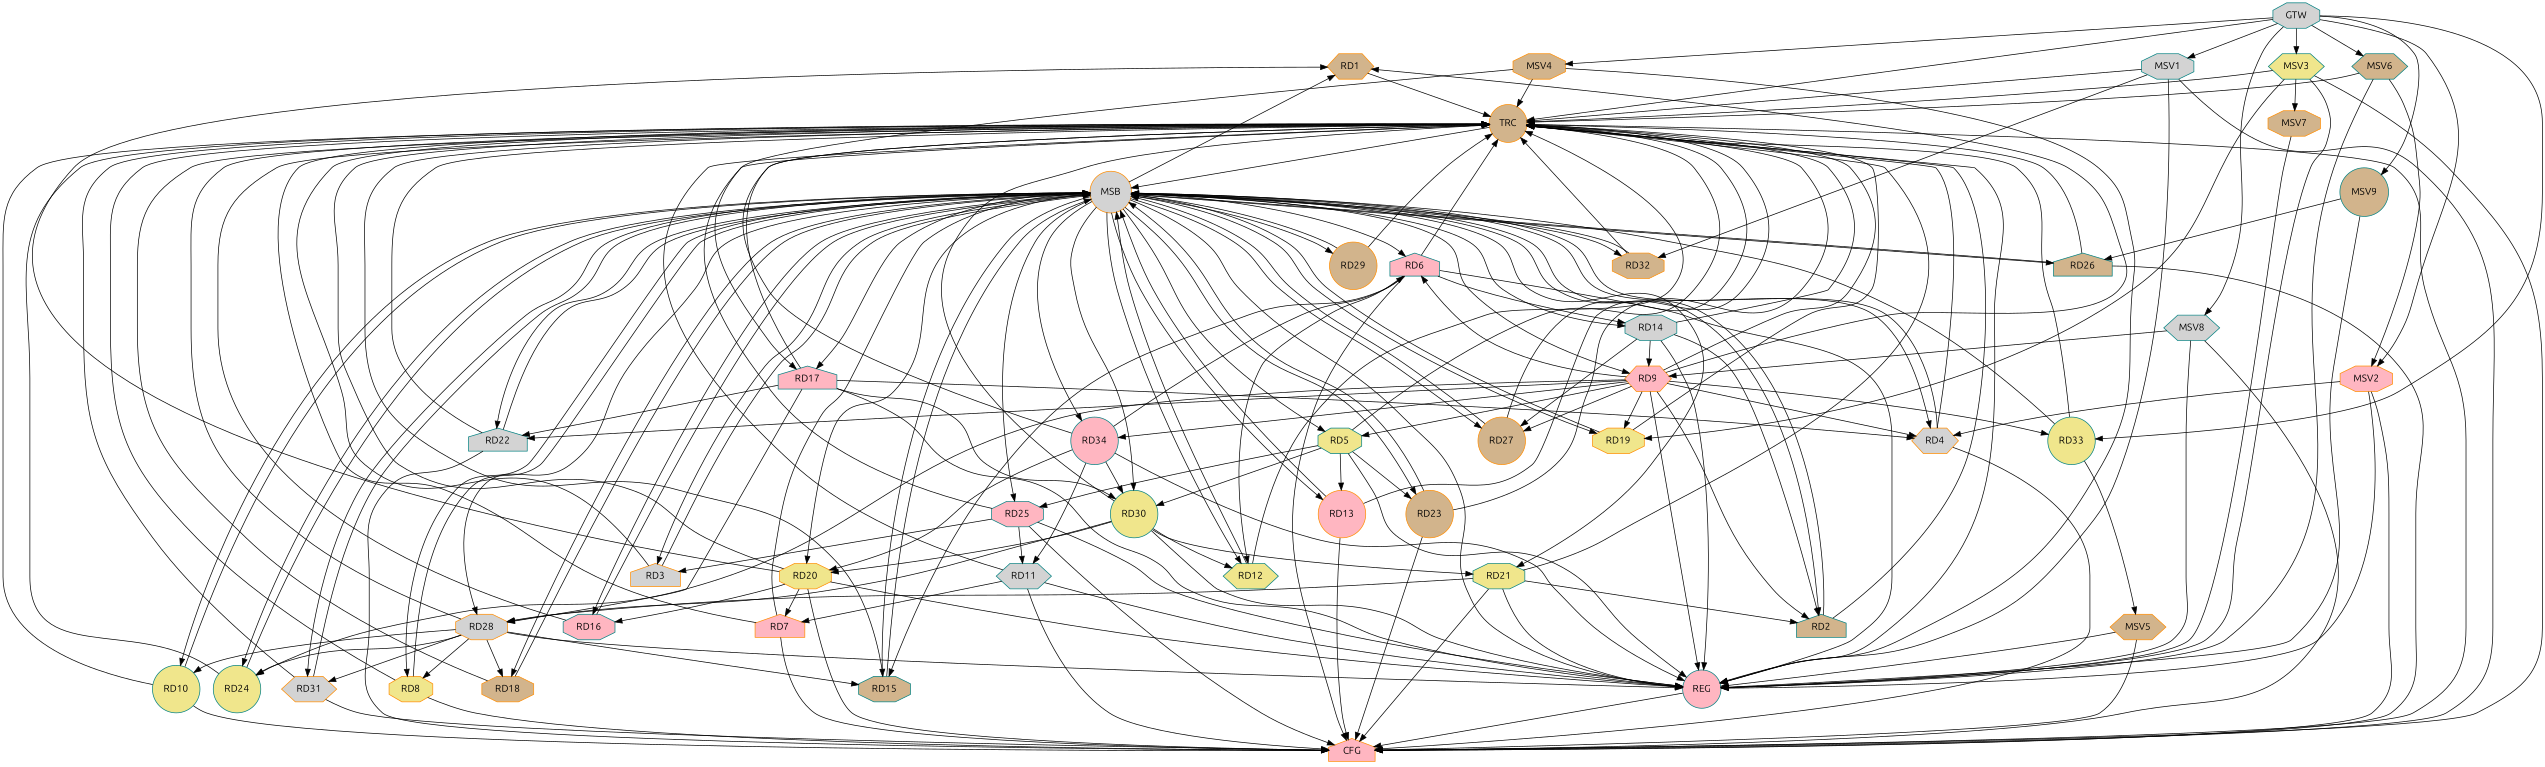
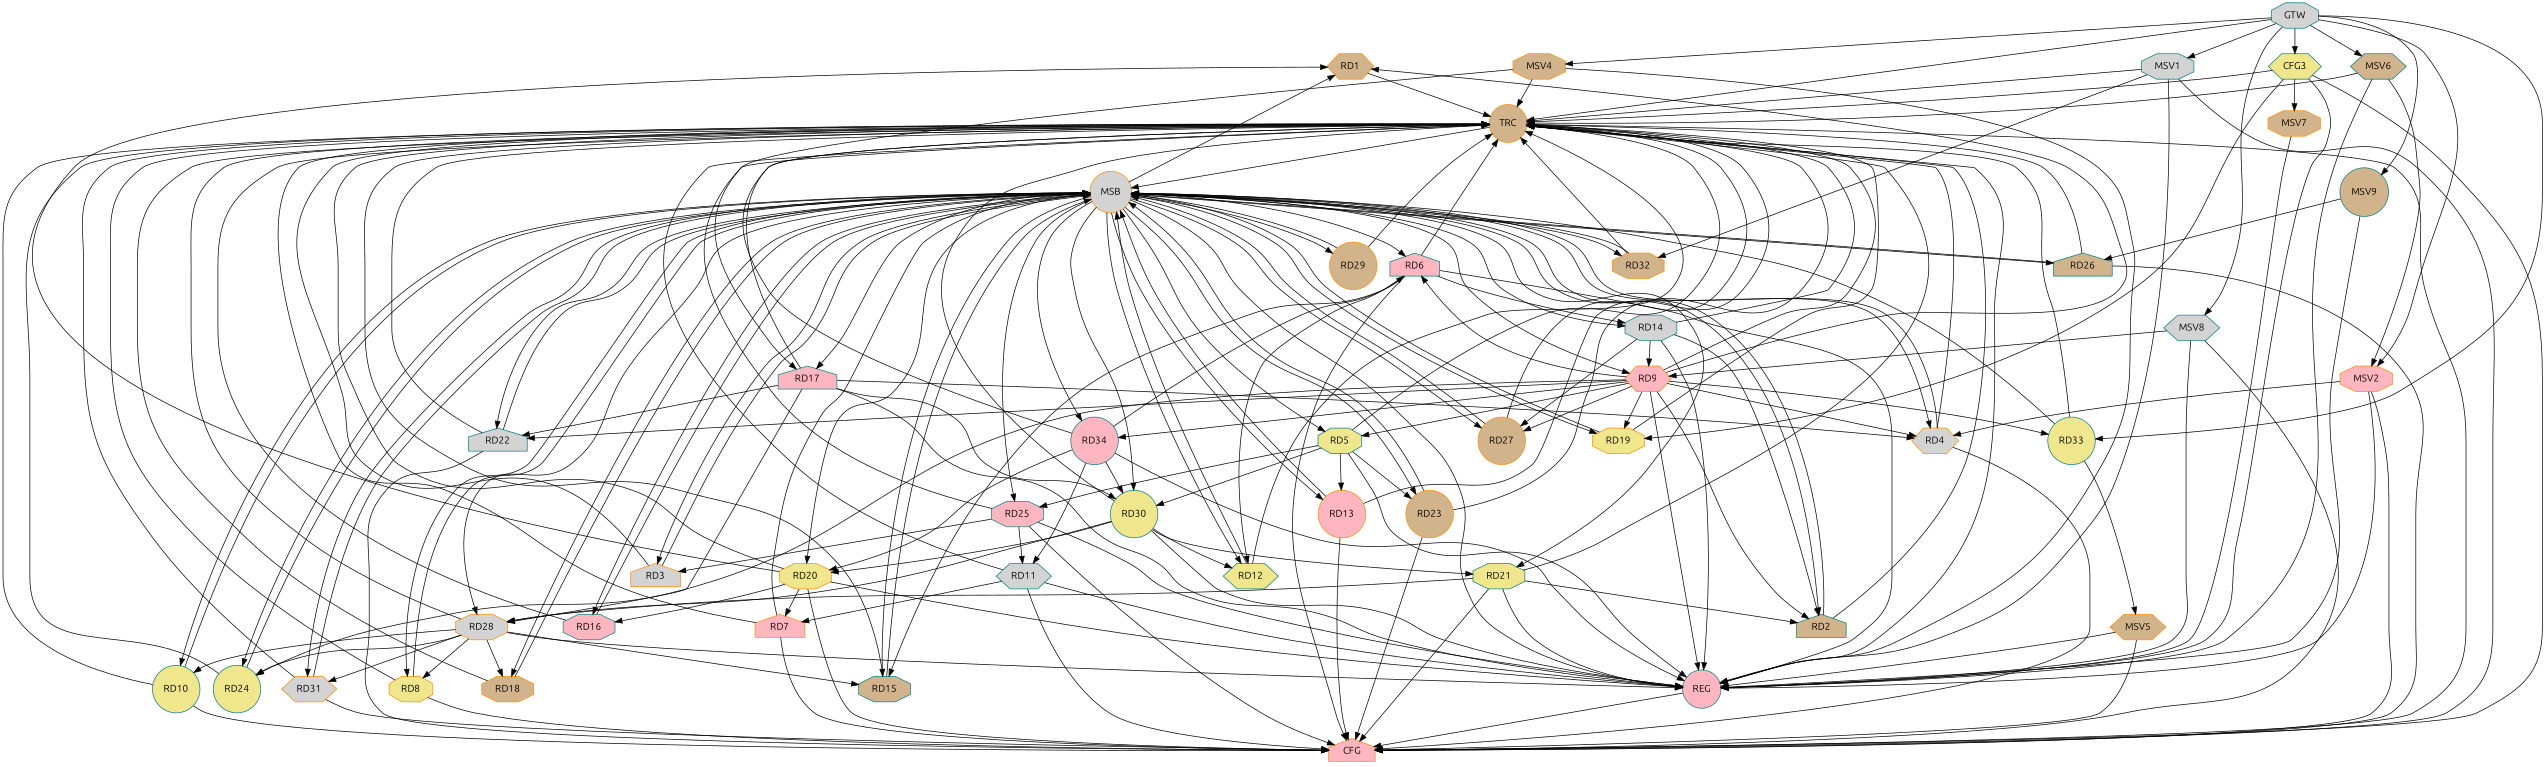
node "MSV3": label "MSV3" -> "CFG3"
